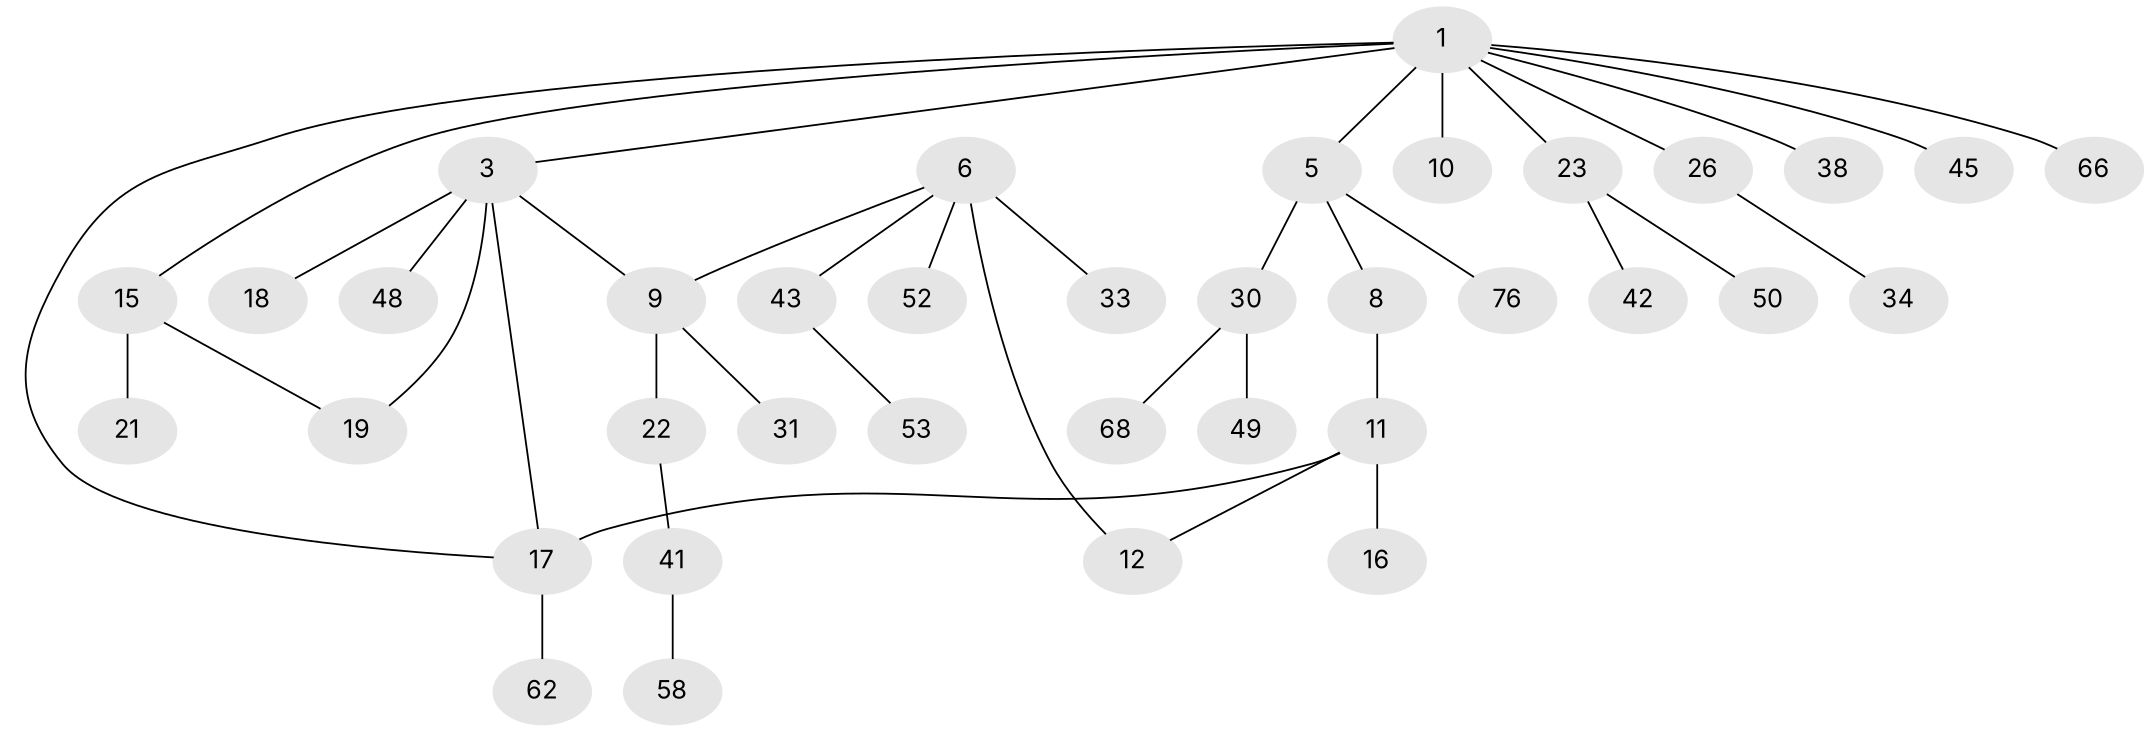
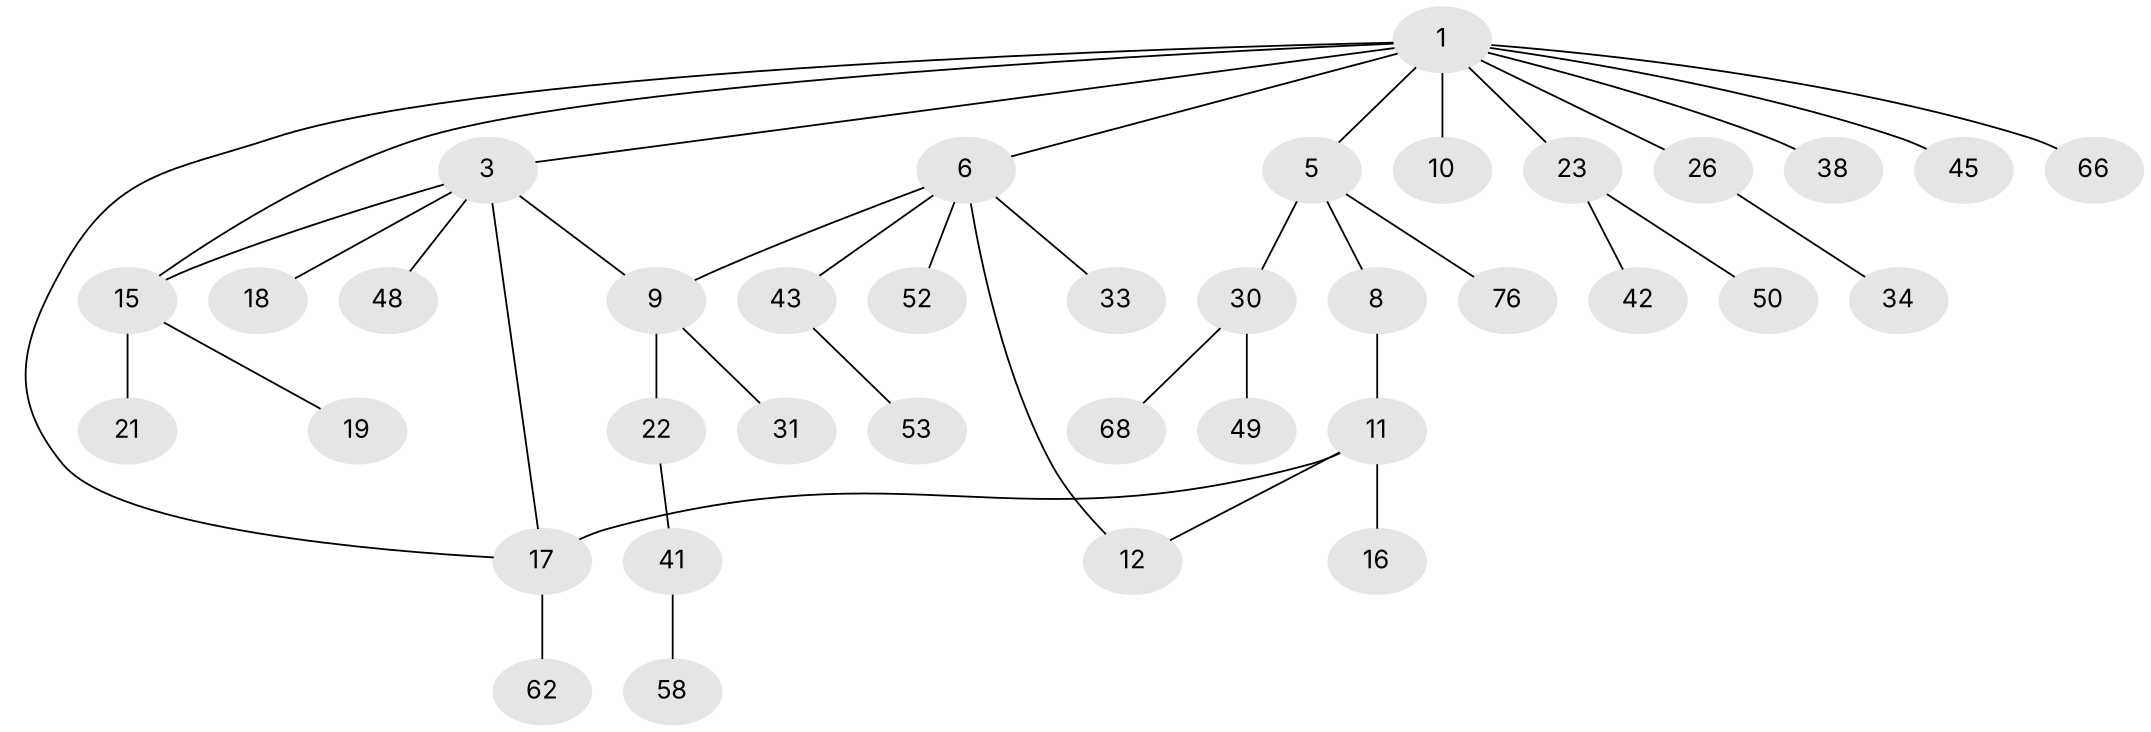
edge "1" -- "6": added
edge "3" -- "19": now "3" -- "15"
